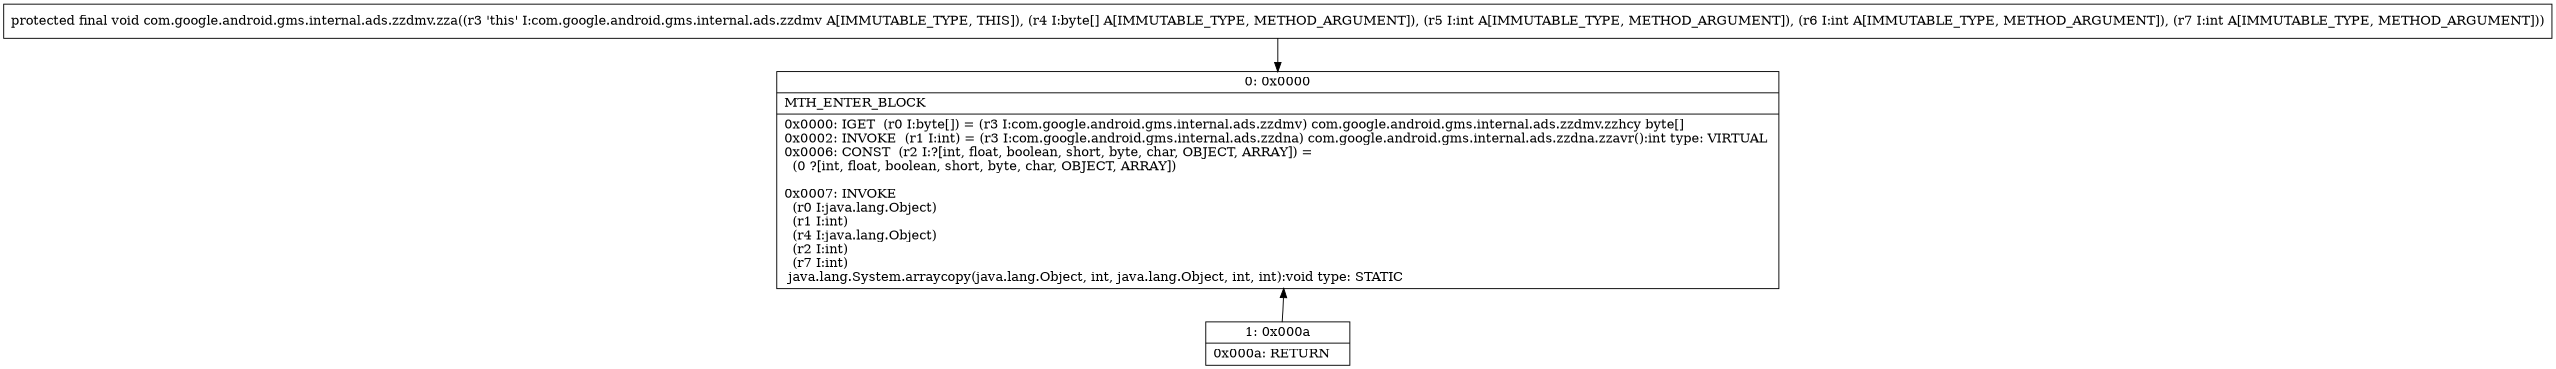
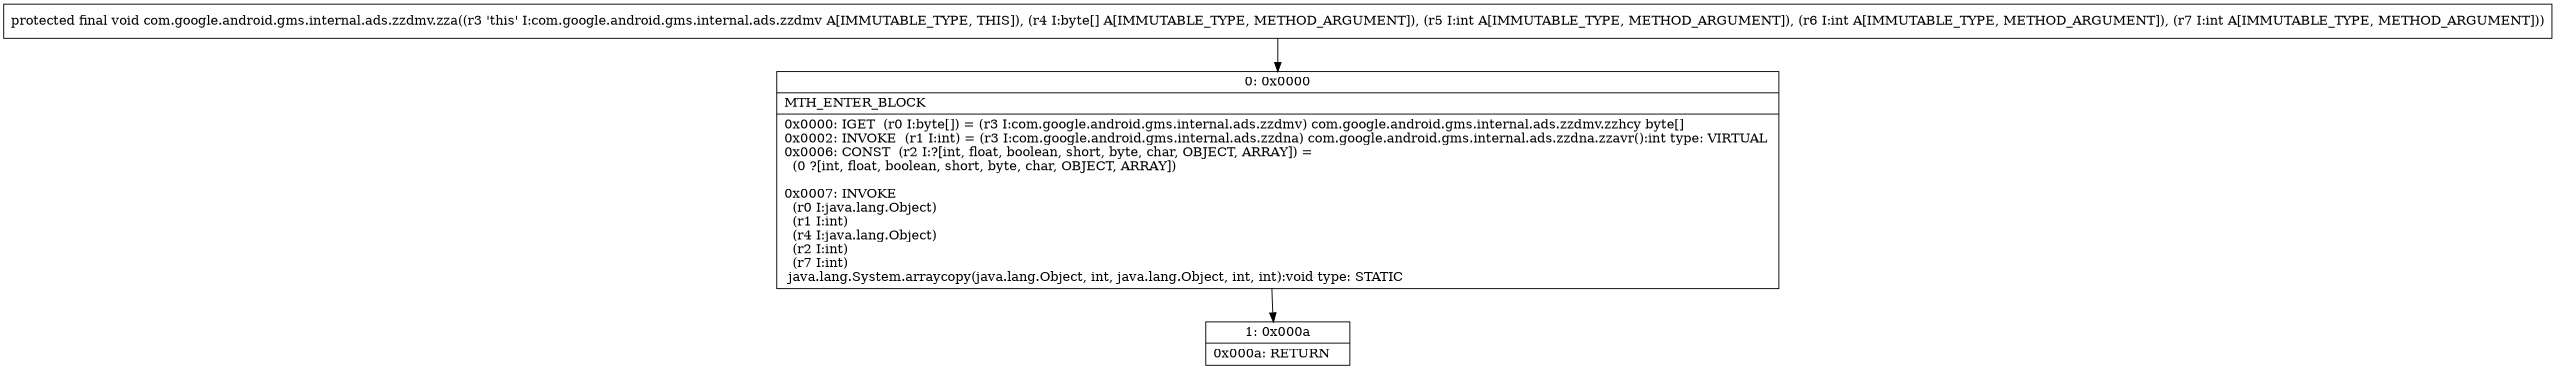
edge "1: 0x000a" -> "0: 0x0000": reversed
